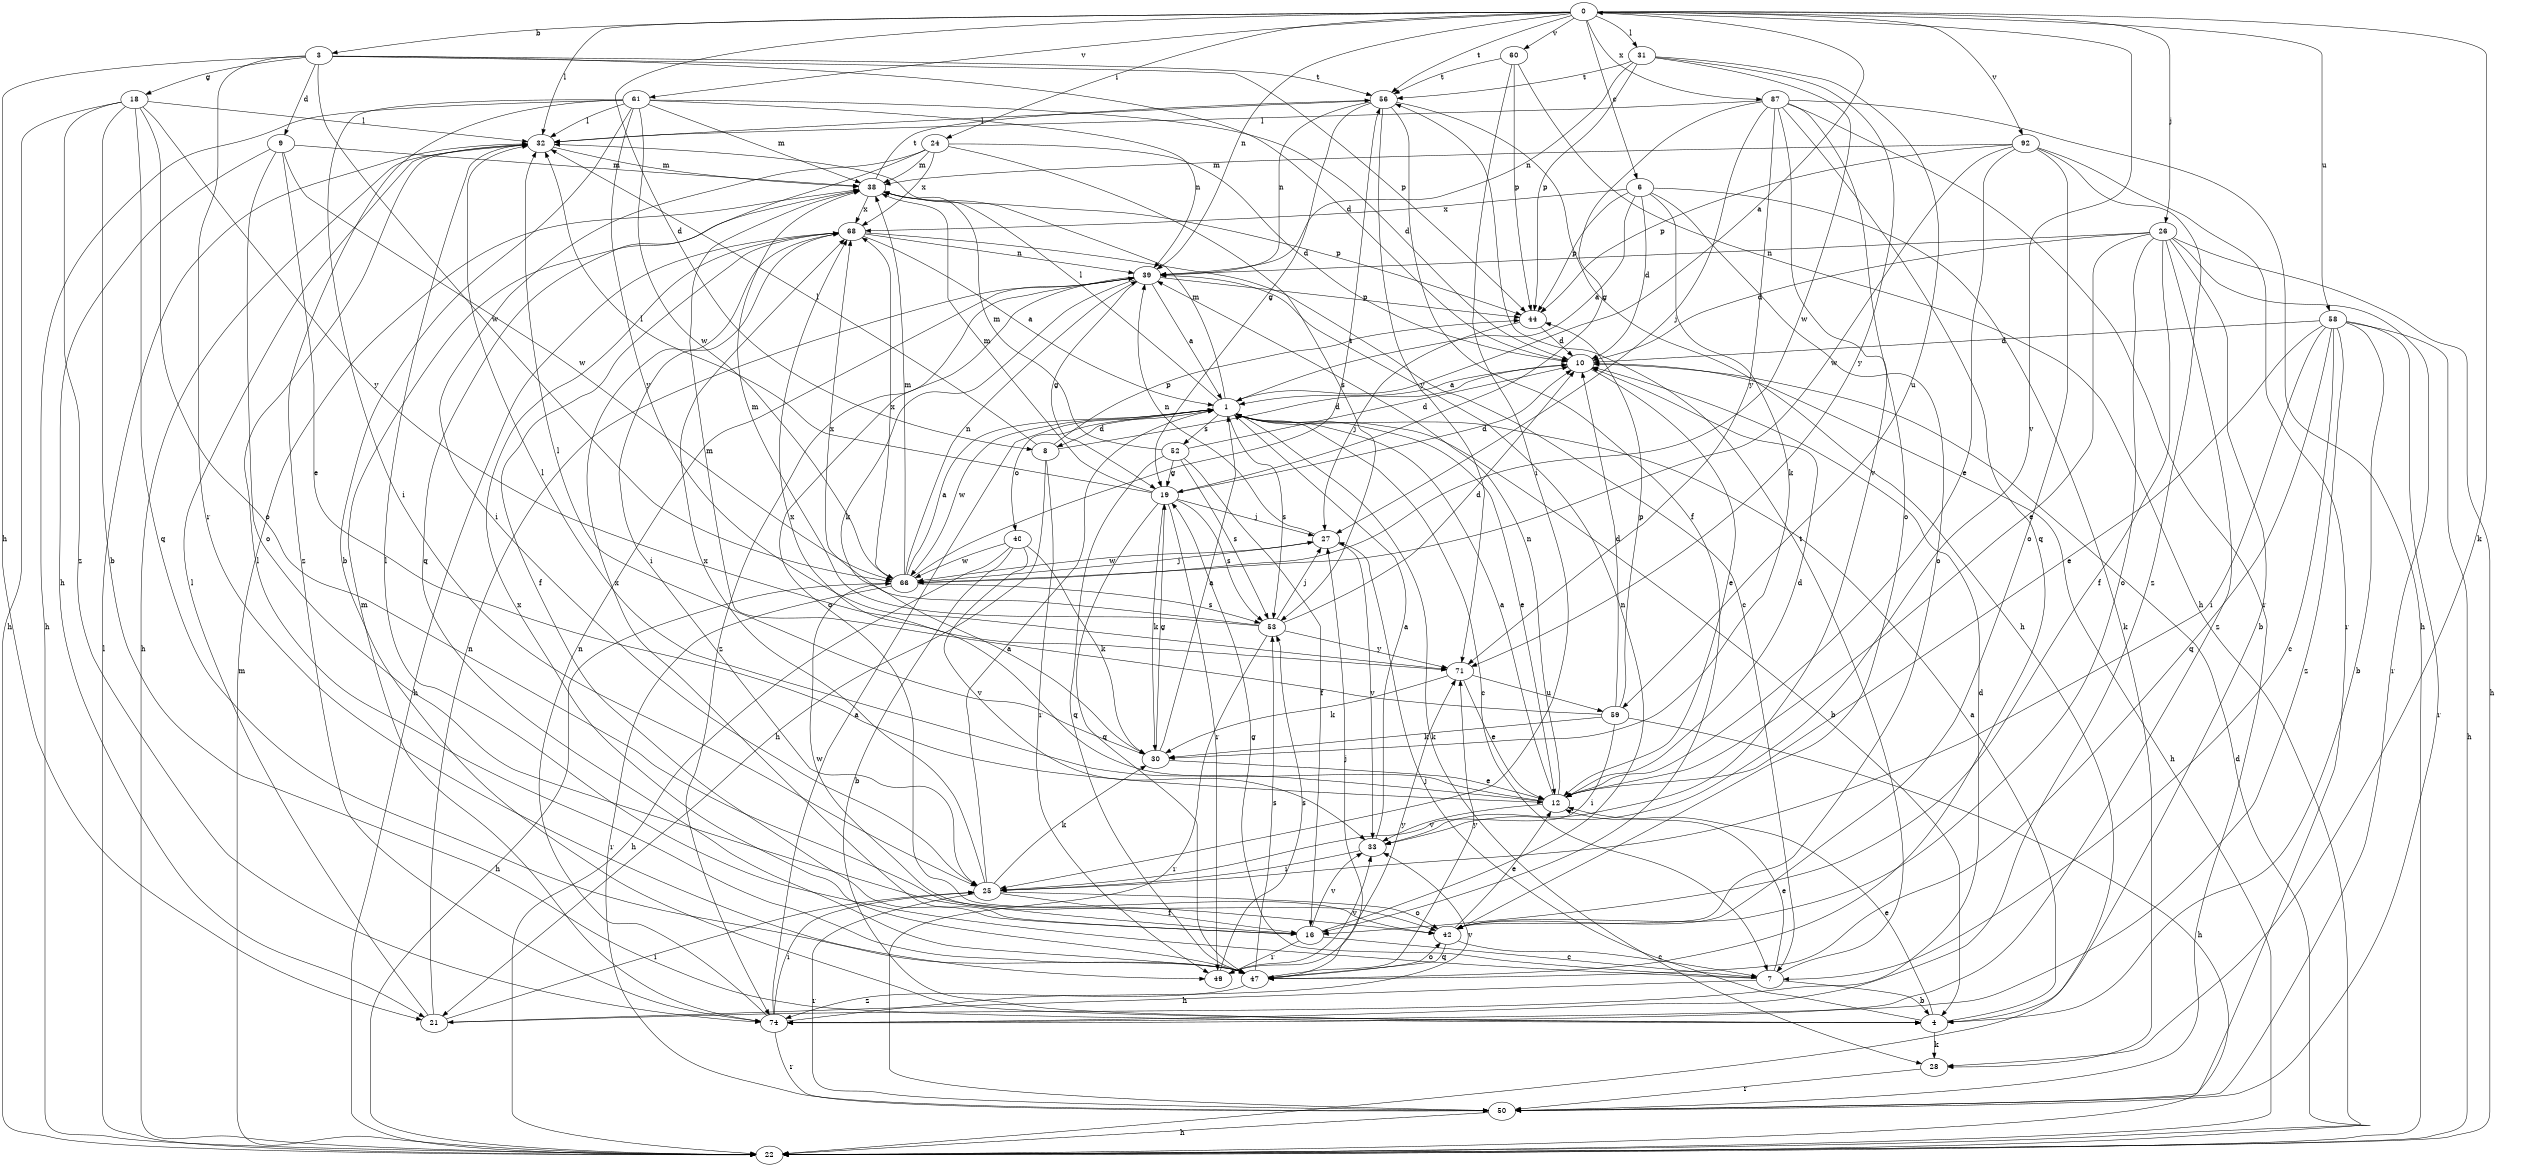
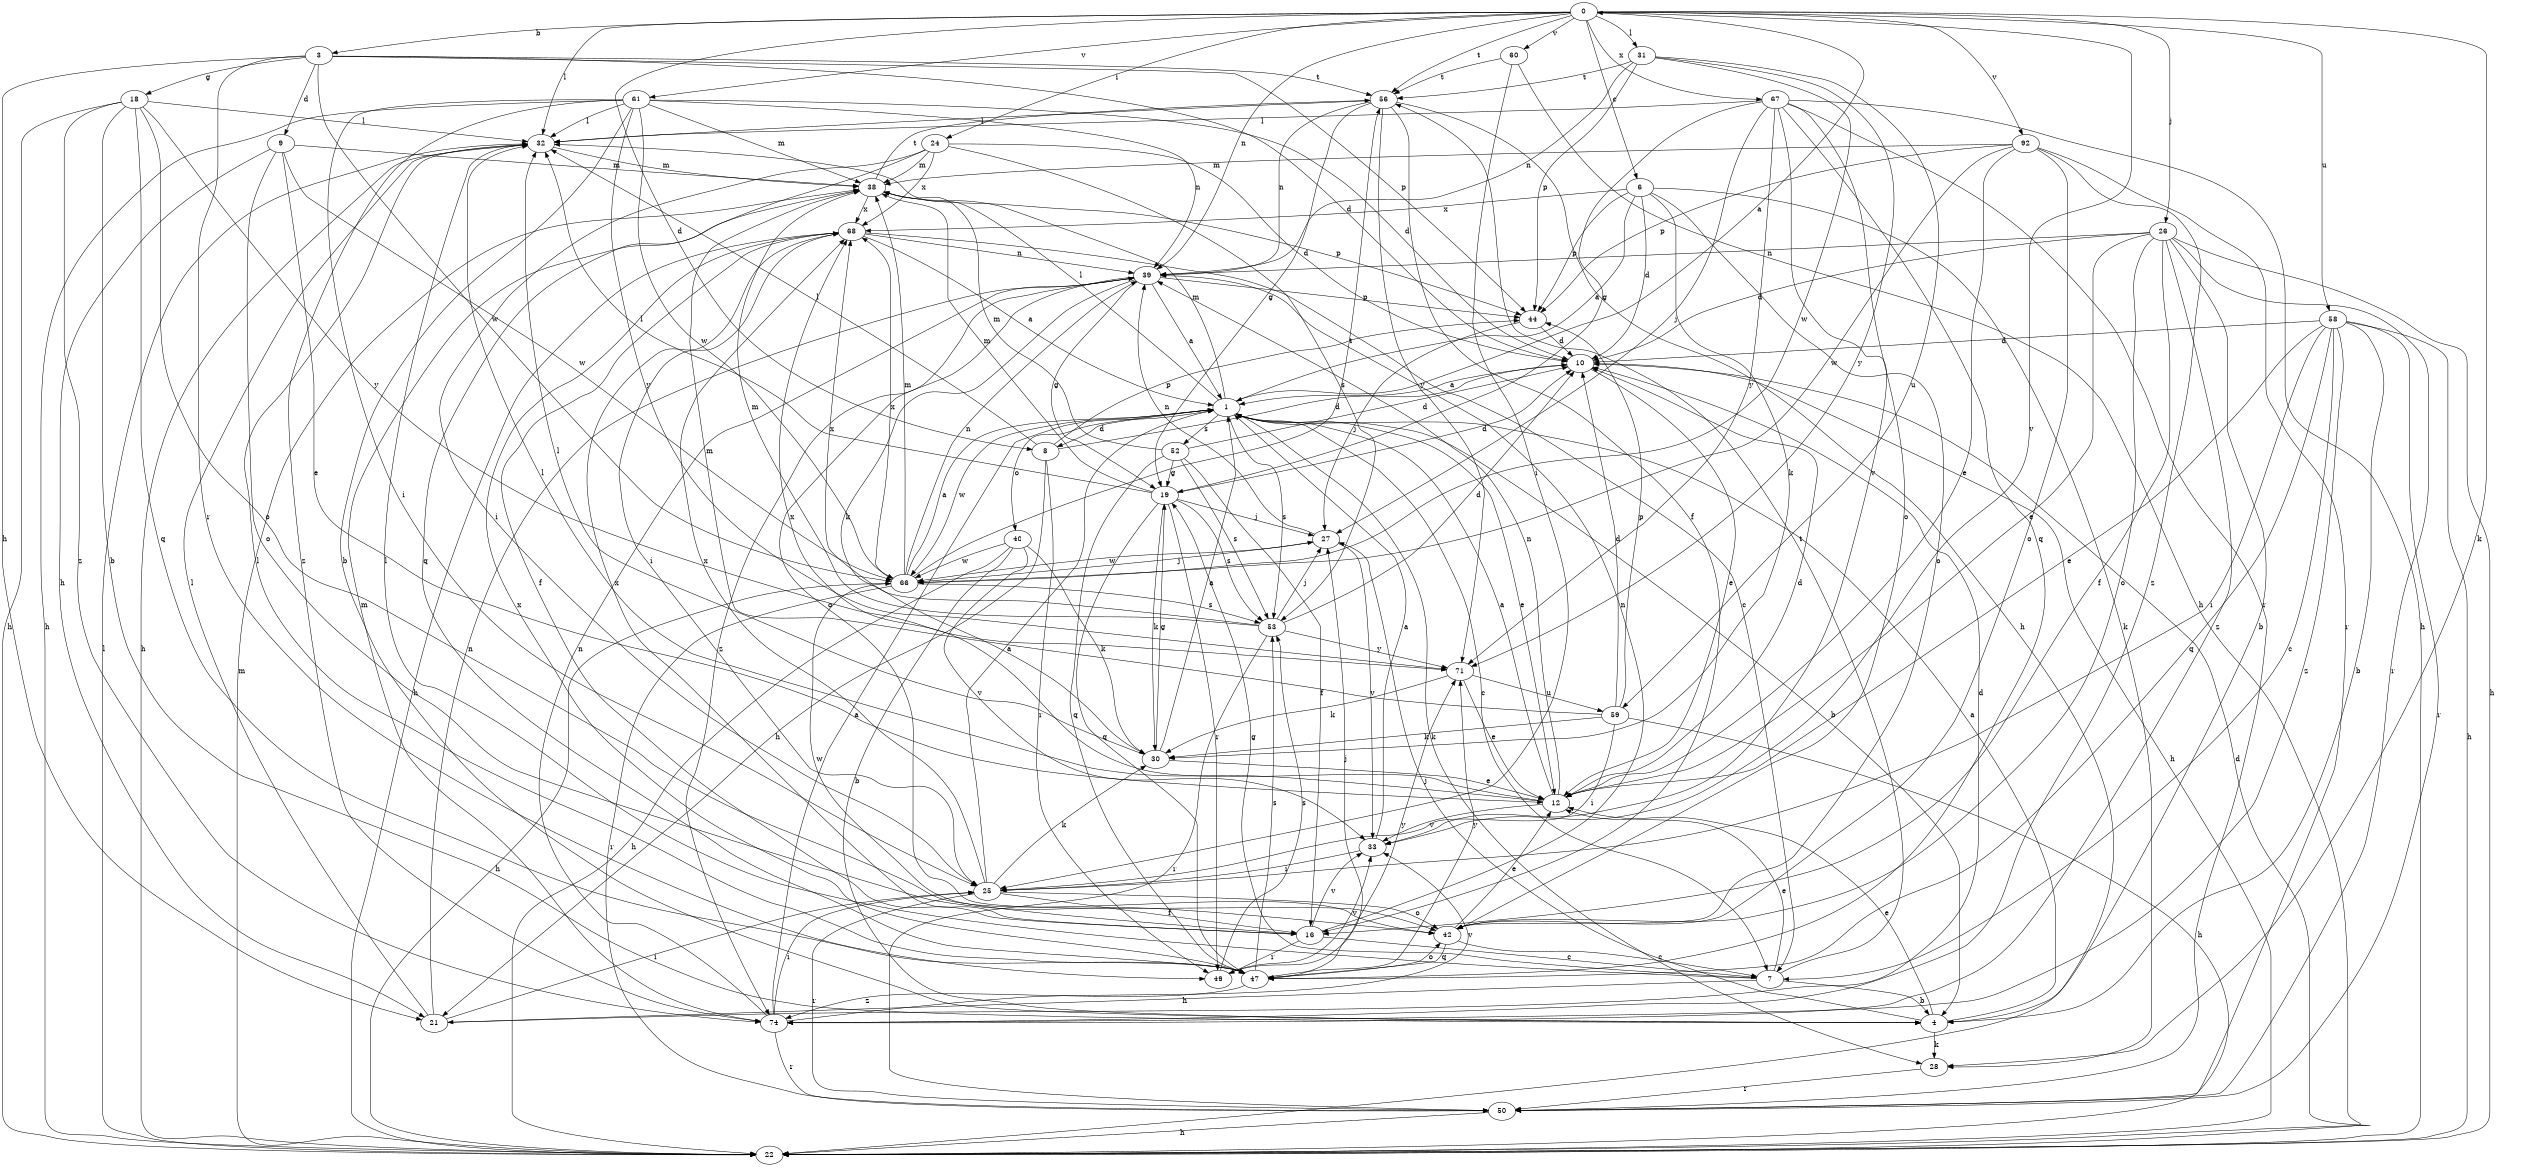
node "87": label "87" -> "67"
edge "60" -> "44": removed, label "p"
